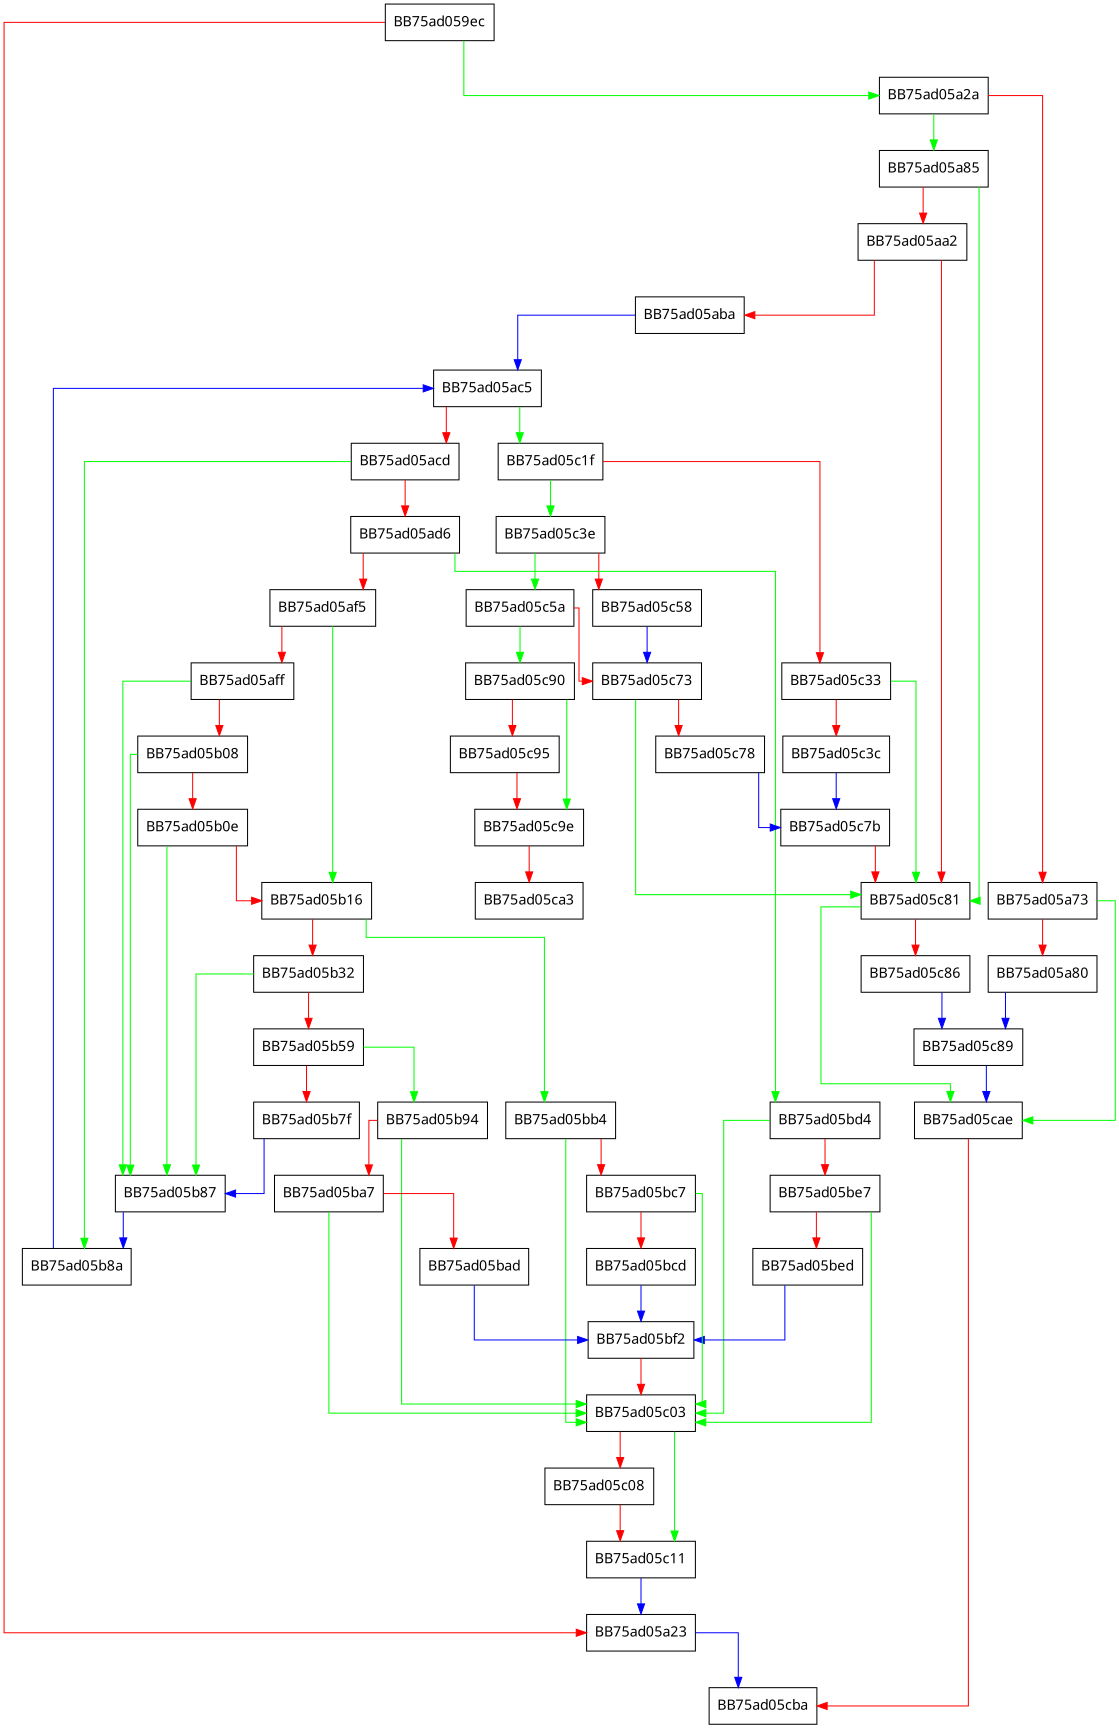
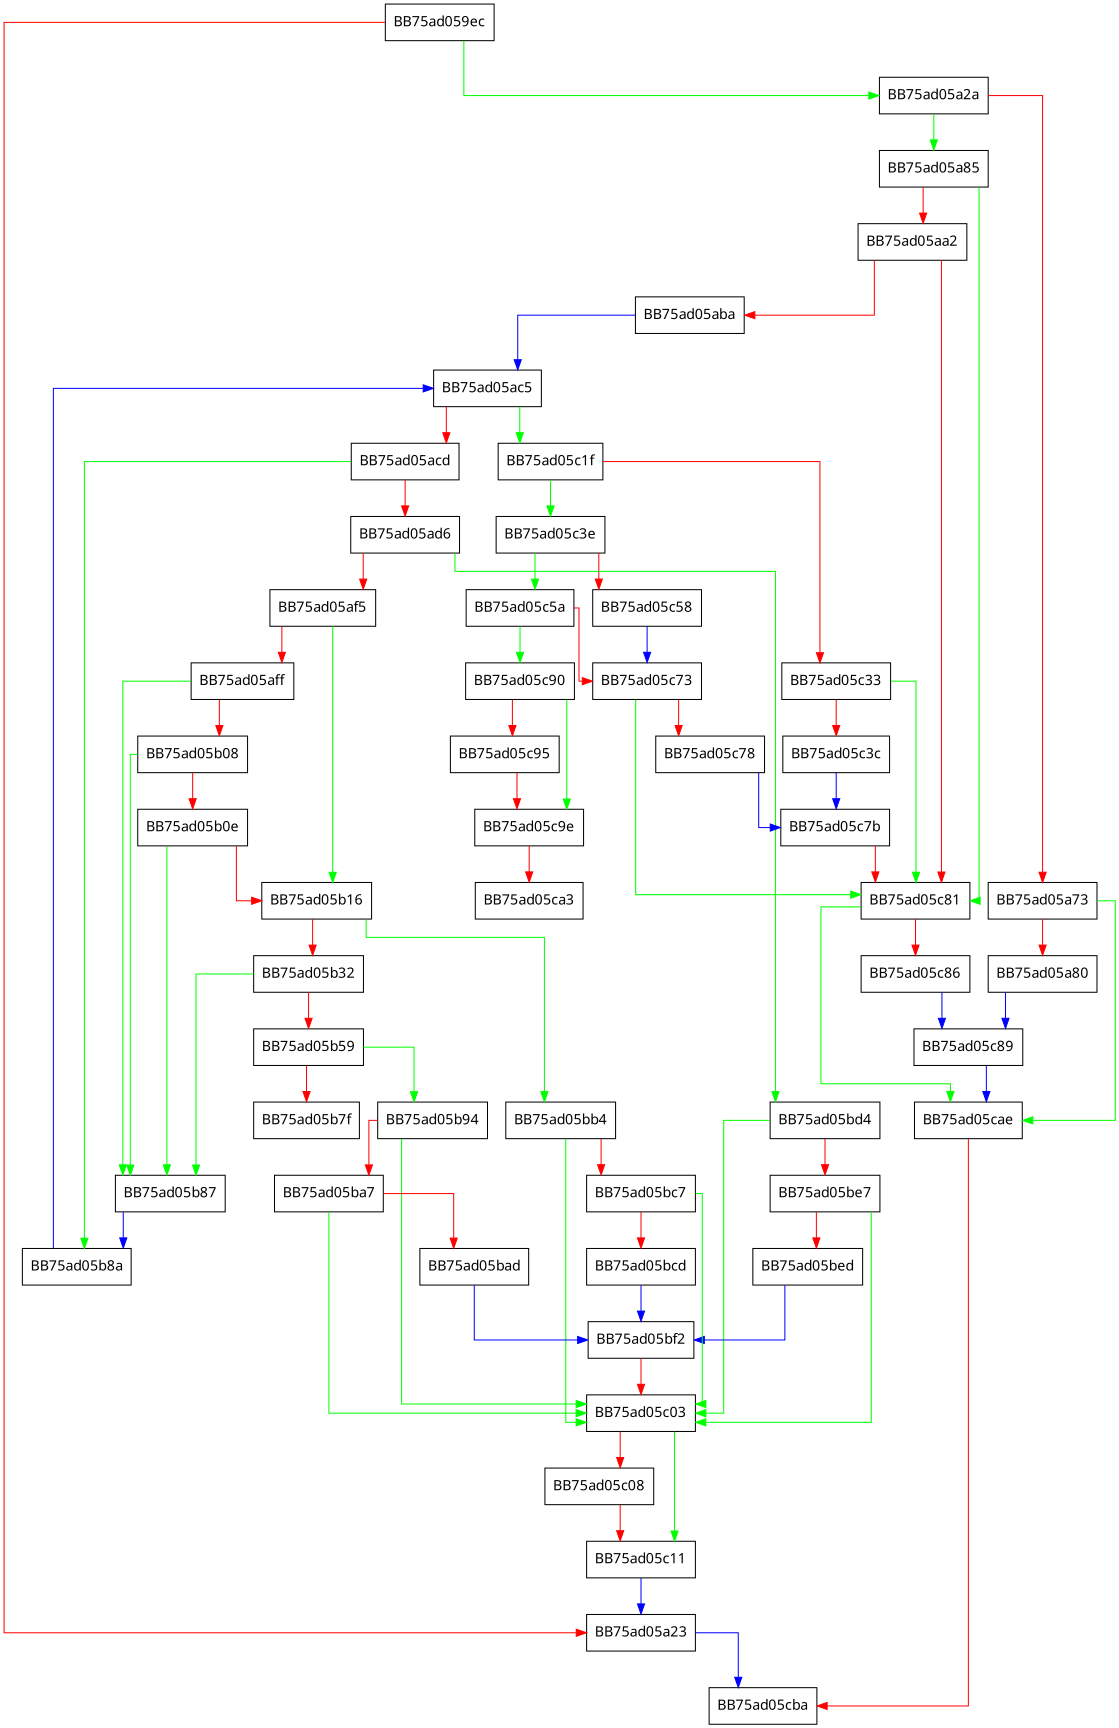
edge "BB75ad05b7f" -> "BB75ad05b87": removed
